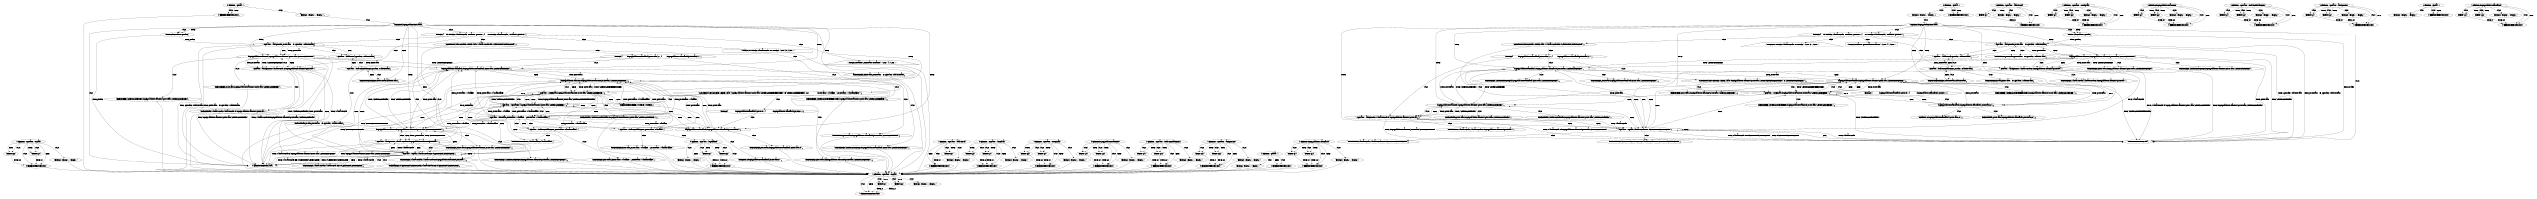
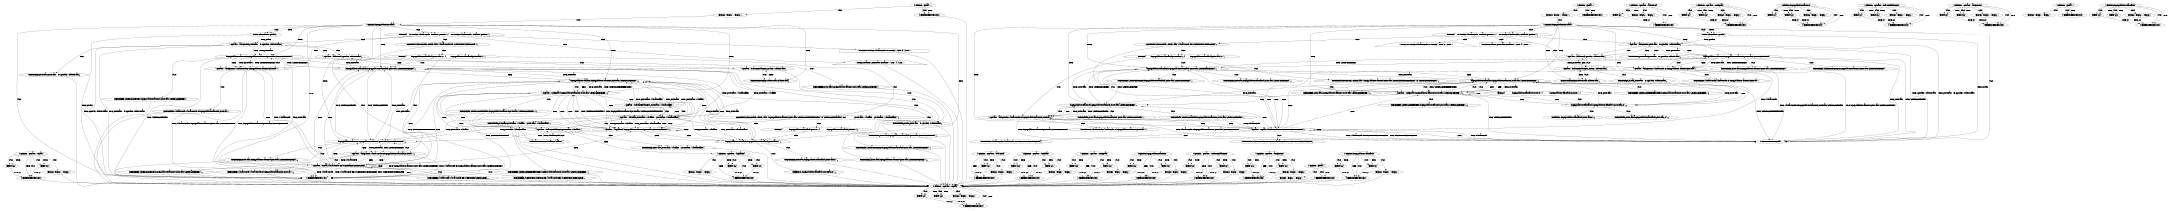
edge "(FIELD_IDENTIFIER,u4_offset,u4_offset)" -> "(<operator>.indirectFieldAccess,ps_stream->u4_offset)": label "CFG: " -> "DDG: u4_start_code"
edge "(<operator>.indirectFieldAccess,ps_stream->u4_offset)" -> "(FIELD_IDENTIFIER,u4_offset,u4_offset)": added, label "AST:"
node "(FIELD_IDENTIFIER,u4_max_offset,u4_max_offset)": removed
